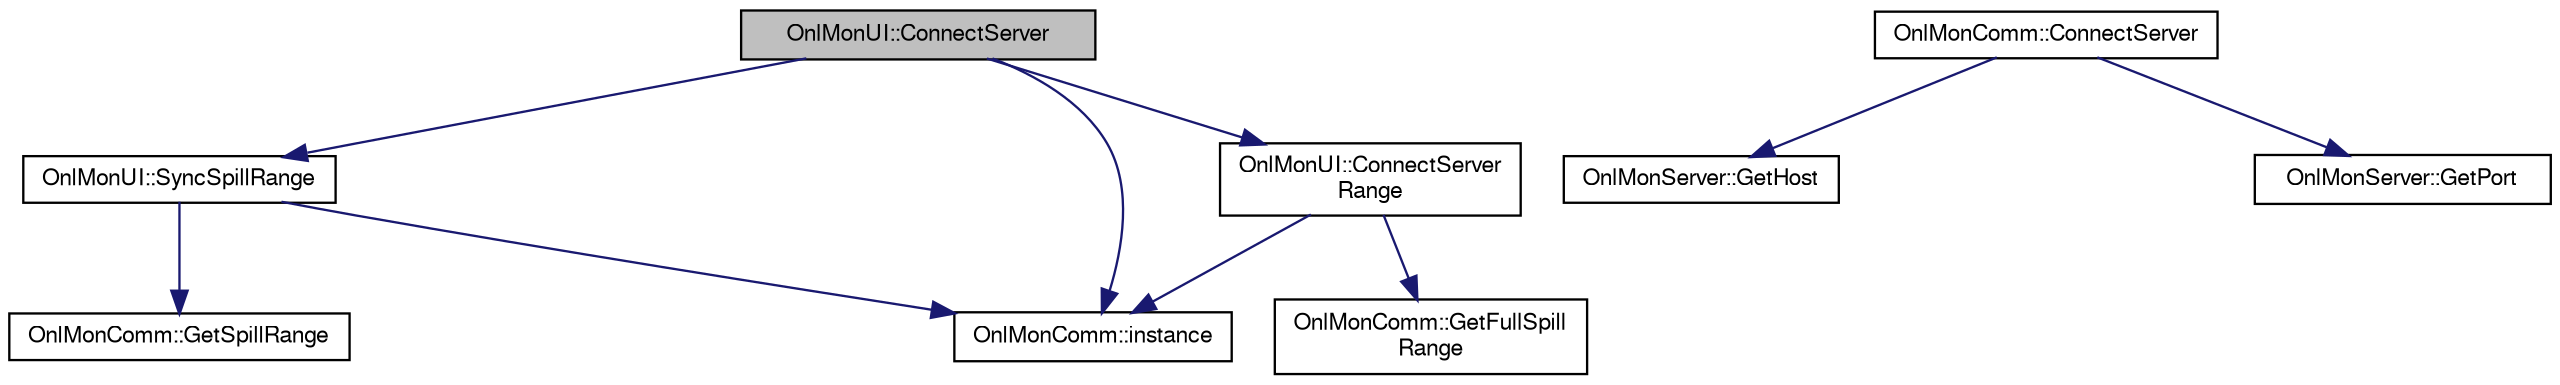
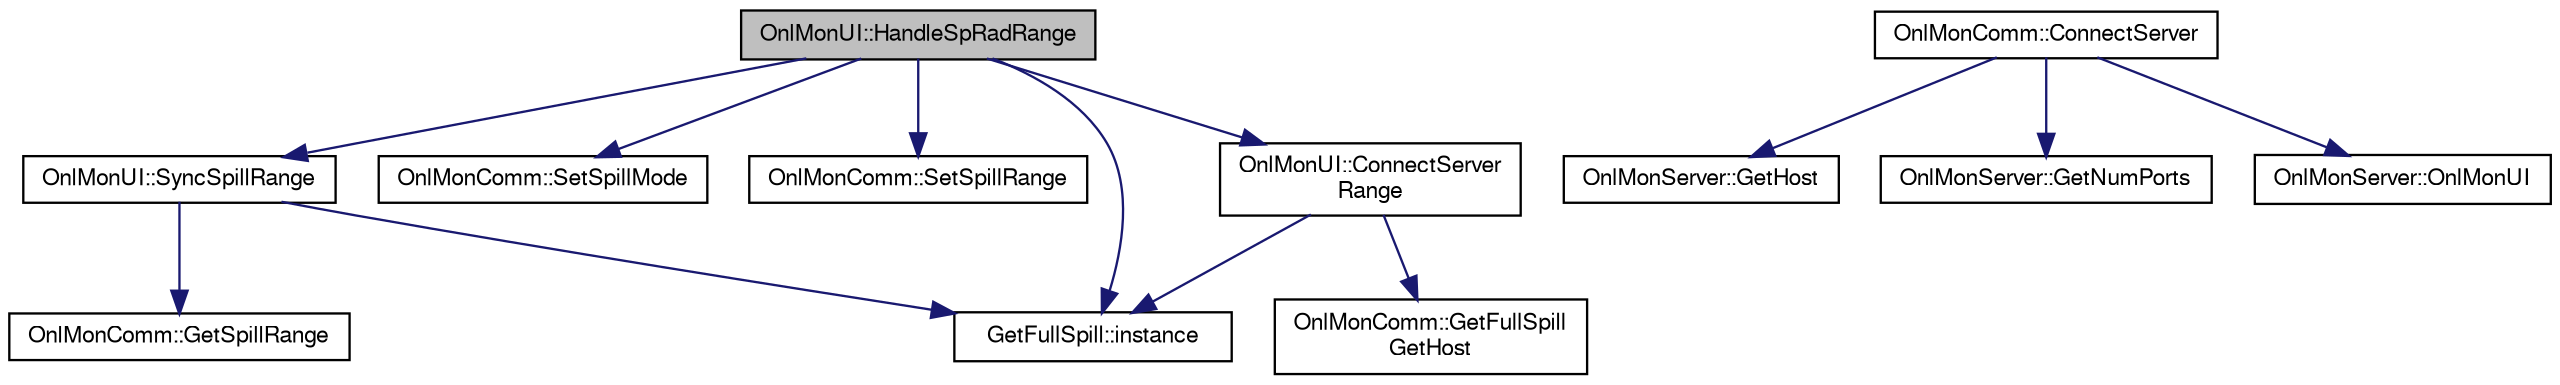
node "OnlMonUI::ConnectServer": label "OnlMonUI::ConnectServer" -> "OnlMonUI::HandleSpRadRange"
node "OnlMonComm::SetSpillMode": added
node "OnlMonComm::SetSpillRange": added
node "OnlMonServer::GetNumPorts": added
node "OnlMonServer::GetPort": label "OnlMonServer::GetPort" -> "OnlMonServer::OnlMonUI"
node "OnlMonComm::instance": label "OnlMonComm::instance" -> "GetFullSpill::instance"
node "OnlMonComm::GetFullSpill Range": label "OnlMonComm::GetFullSpill Range" -> "OnlMonComm::GetFullSpill GetHost"
